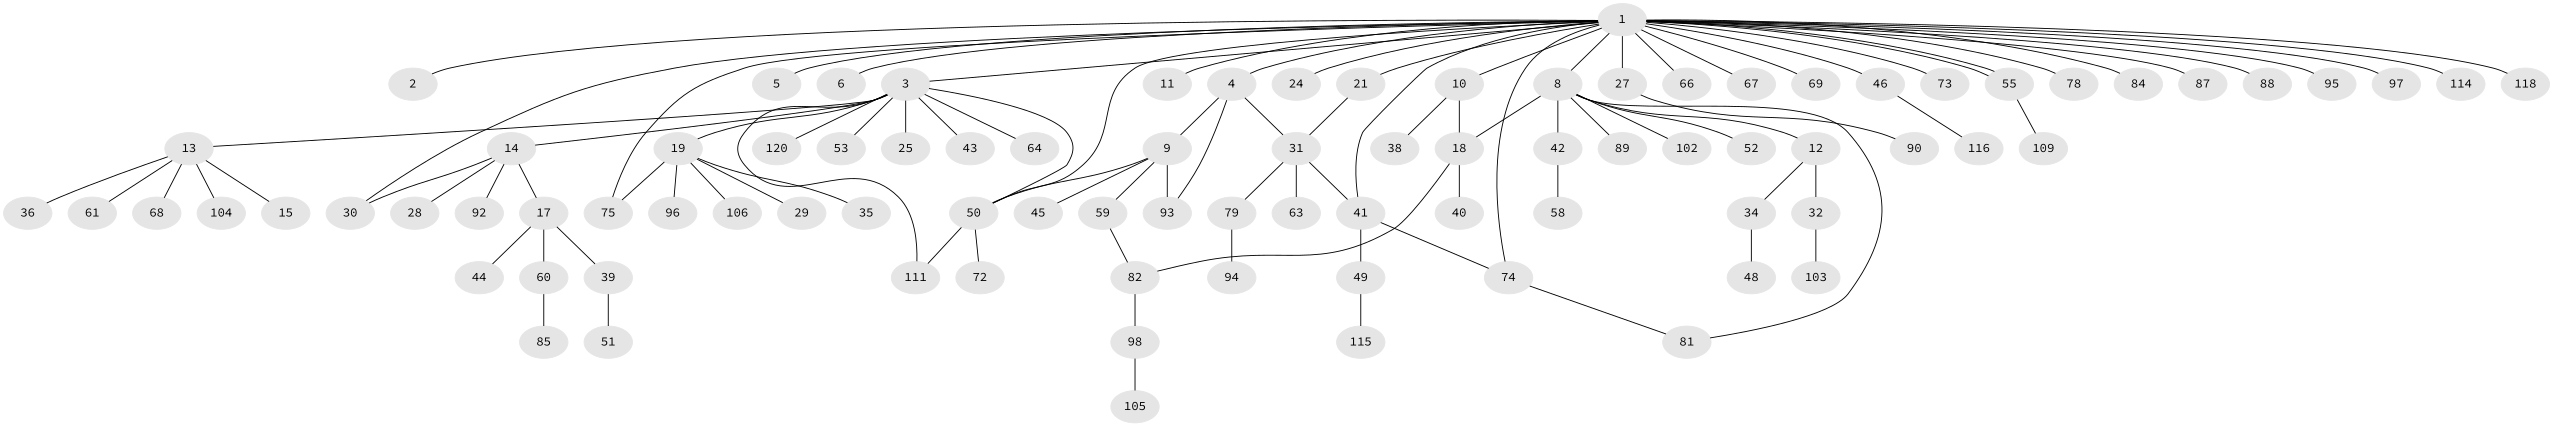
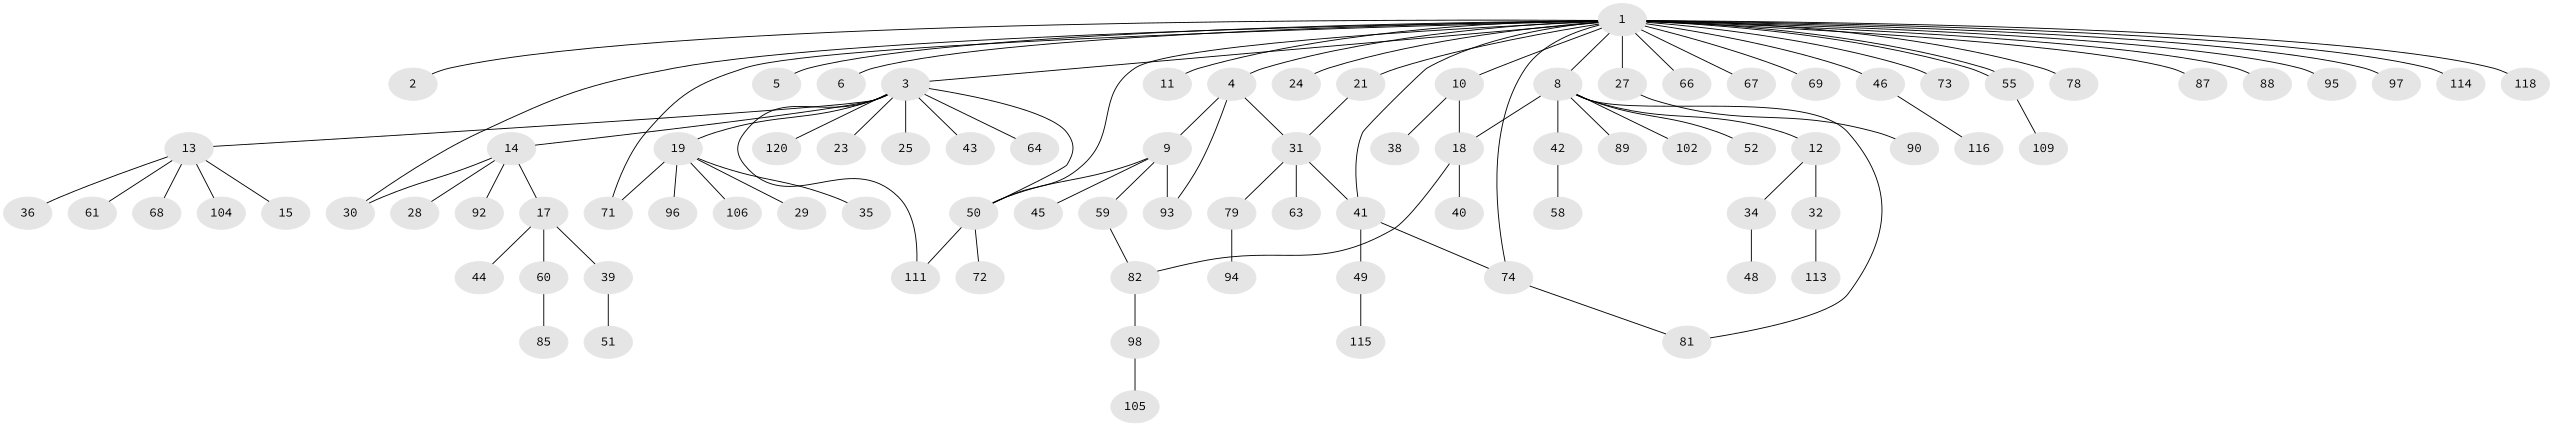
node "84": removed
node "53": label "53" -> "23"
node "75": label "75" -> "71"
node "103": label "103" -> "113"
